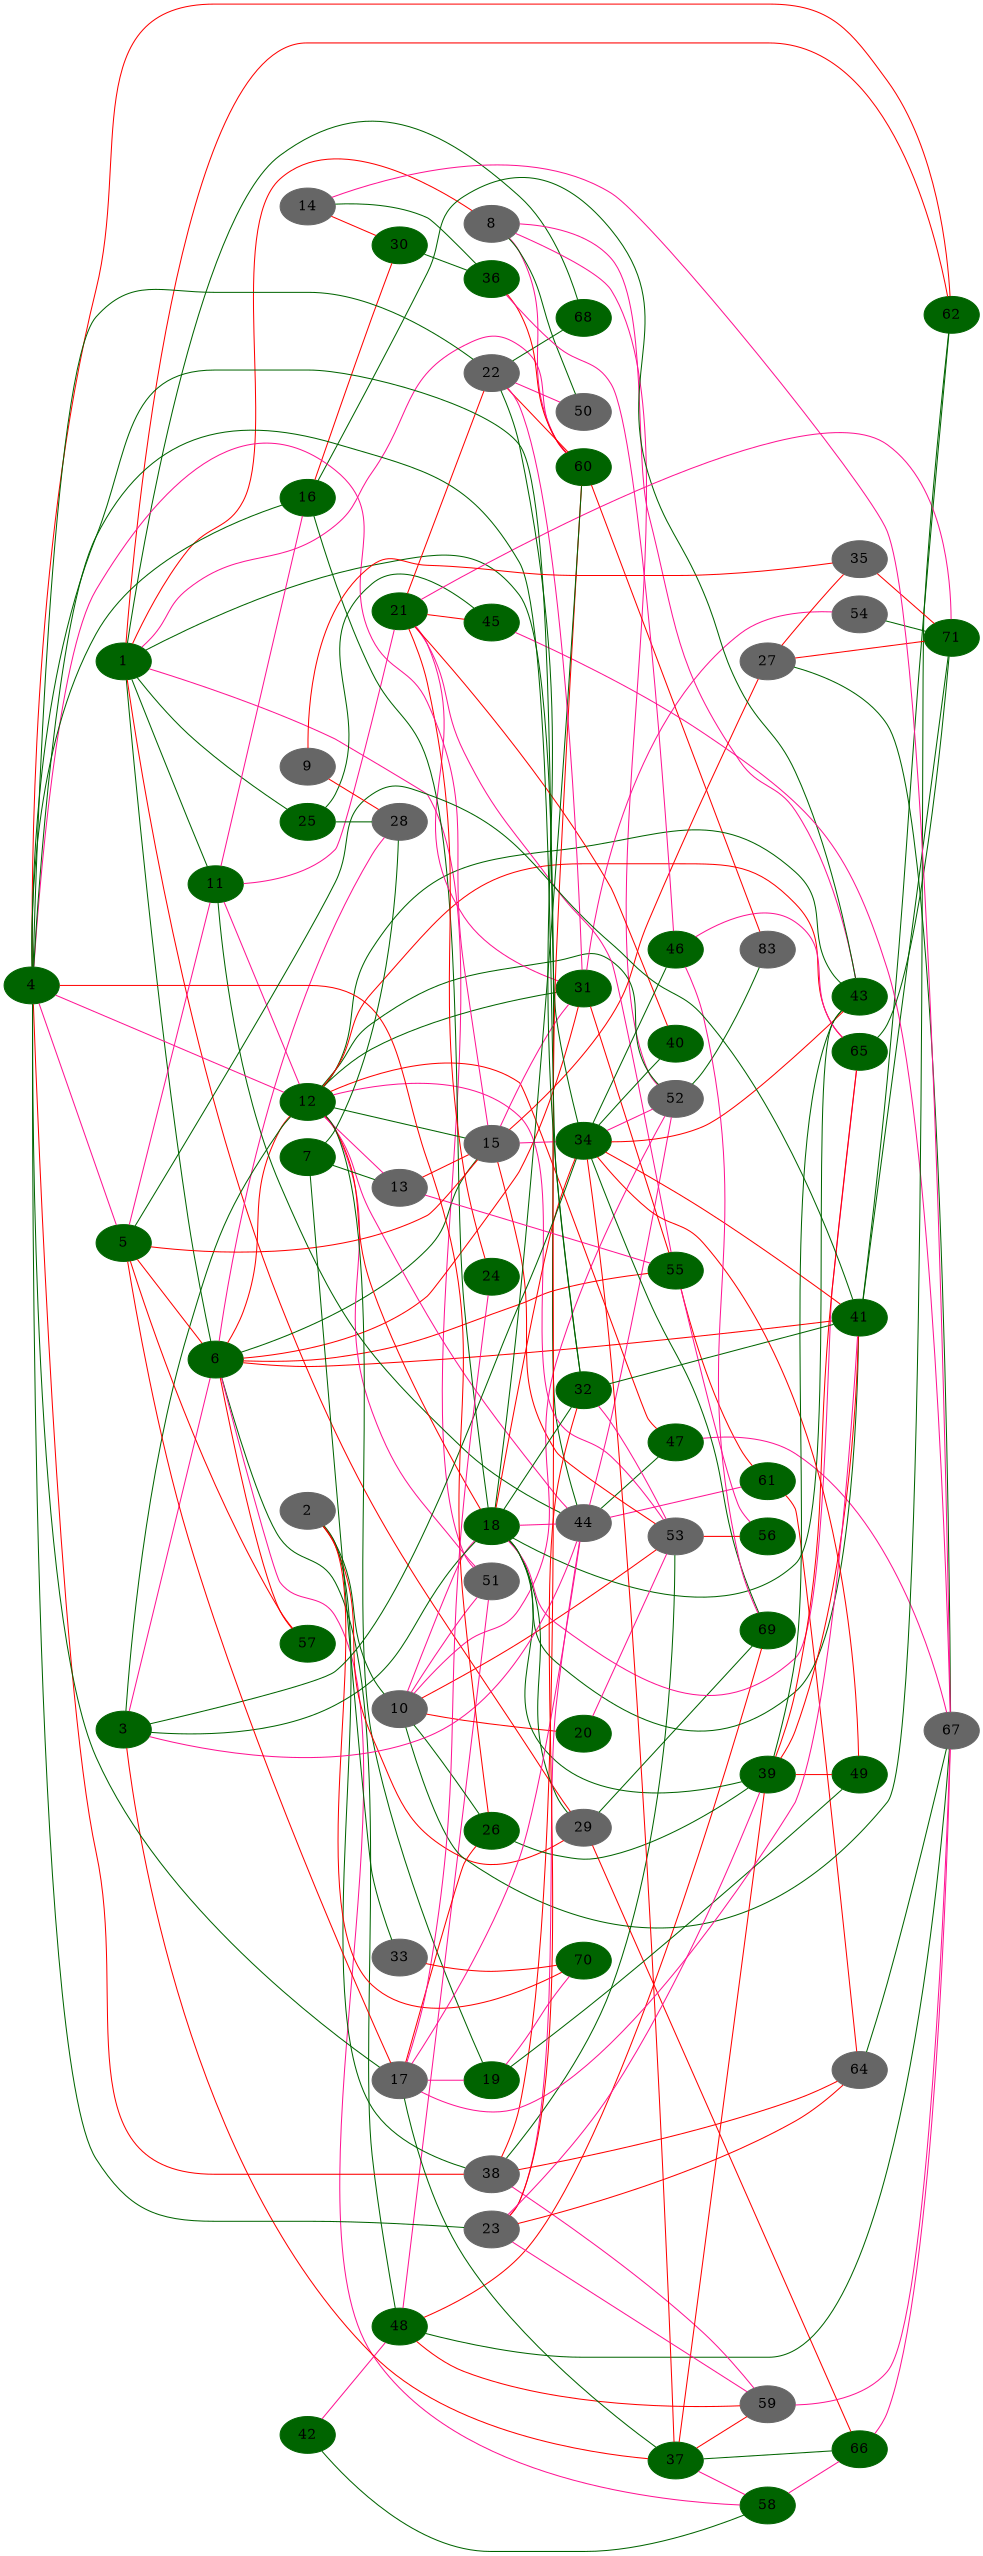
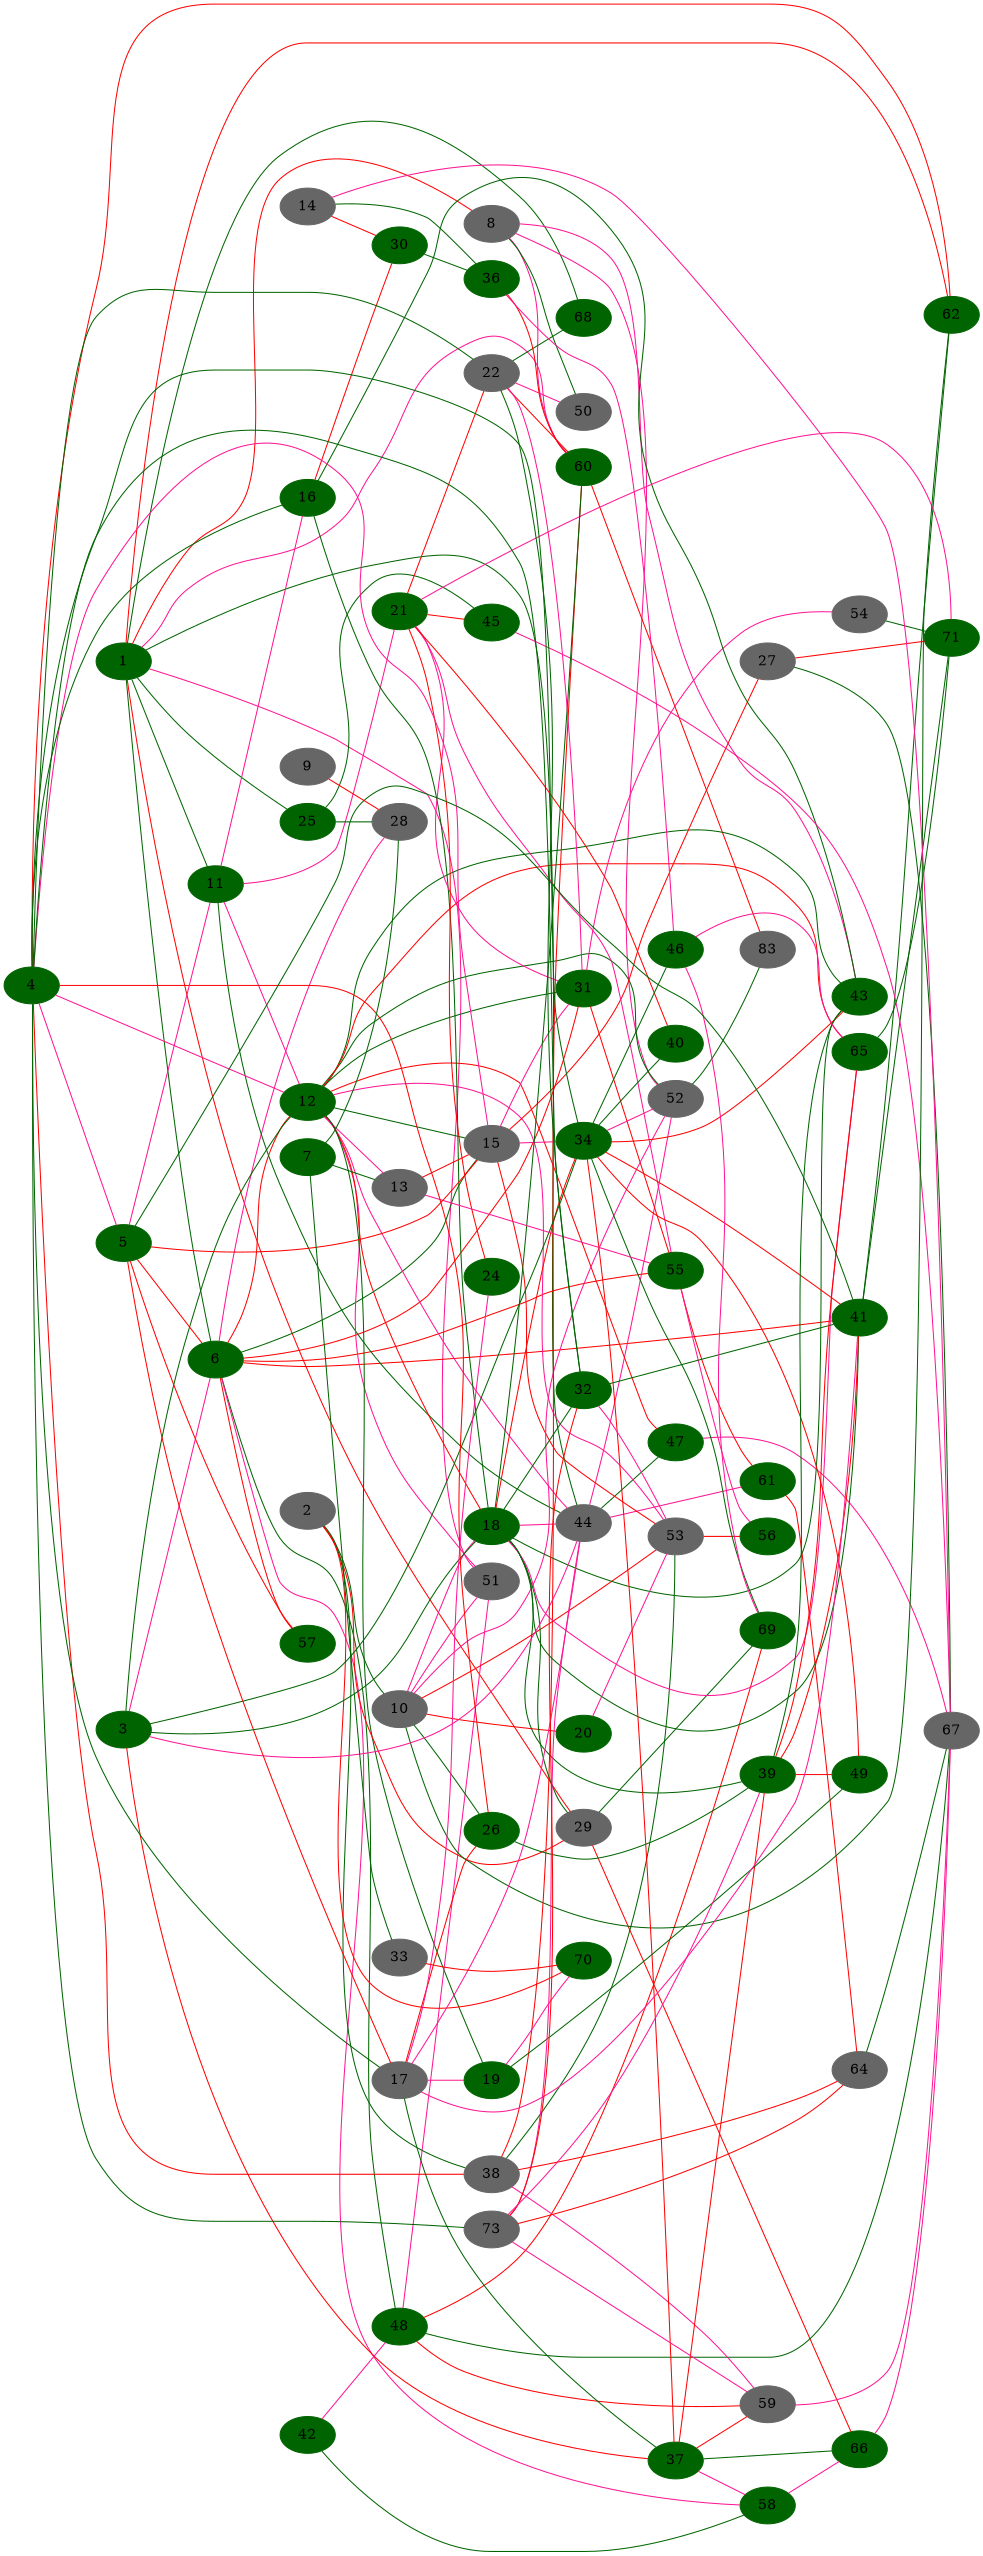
node "35": removed
node "23": label "23" -> "73"
